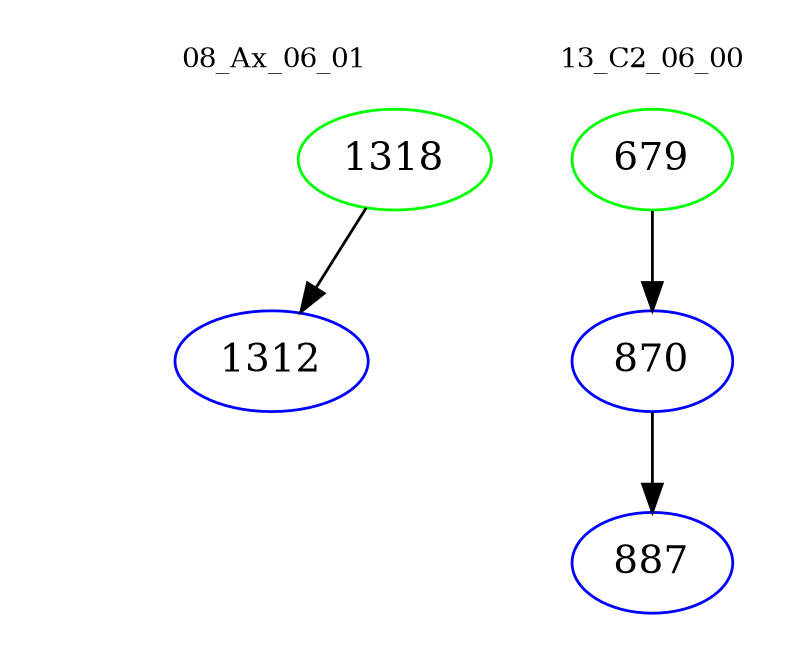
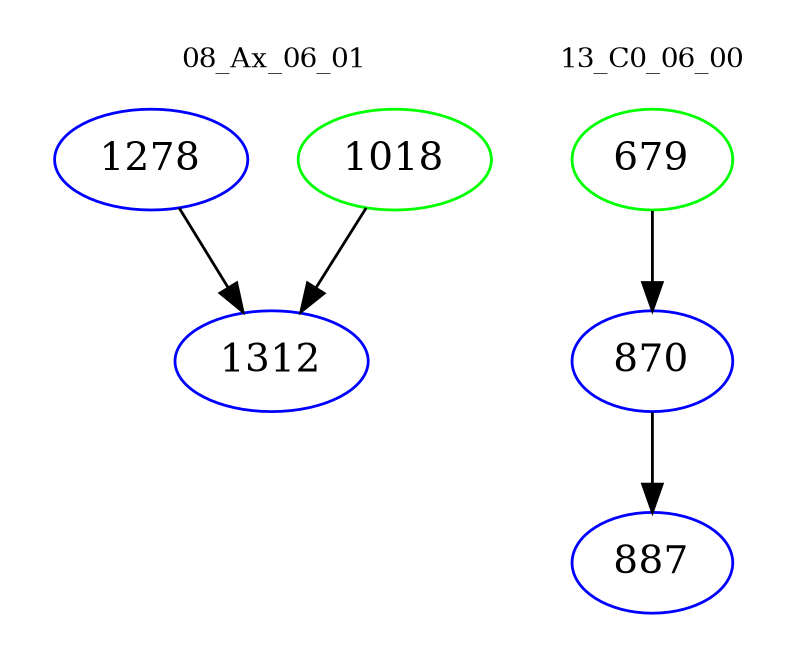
cluster "13_C2_06_00": label "13_C2_06_00" -> "13_C0_06_00"
node "1278": added
node "1318": label "1318" -> "1018"
